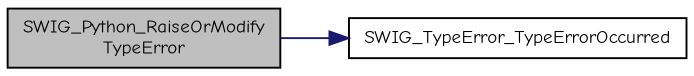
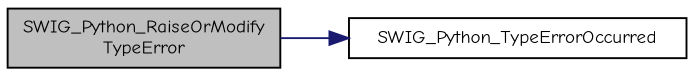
node "SWIG_TypeError_TypeErrorOccurred": label "SWIG_TypeError_TypeErrorOccurred" -> "SWIG_Python_TypeErrorOccurred"
